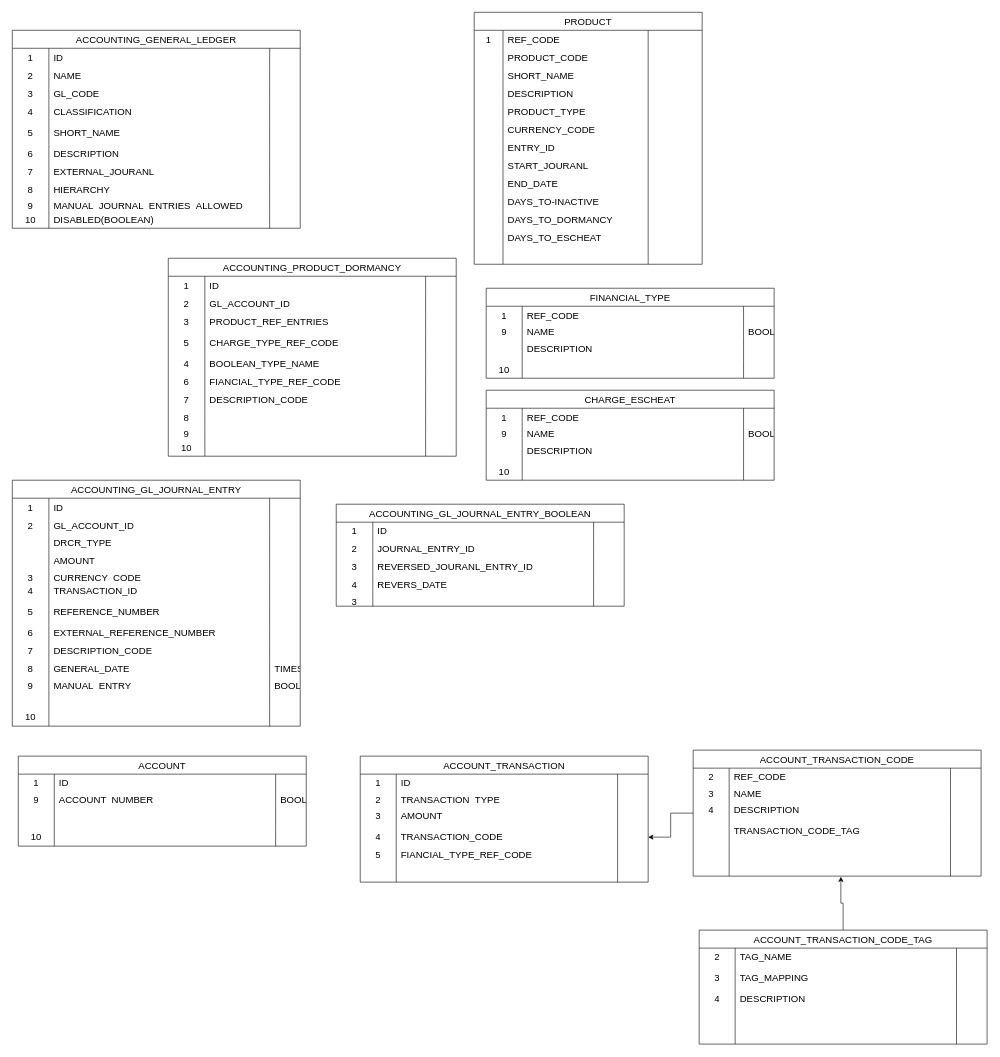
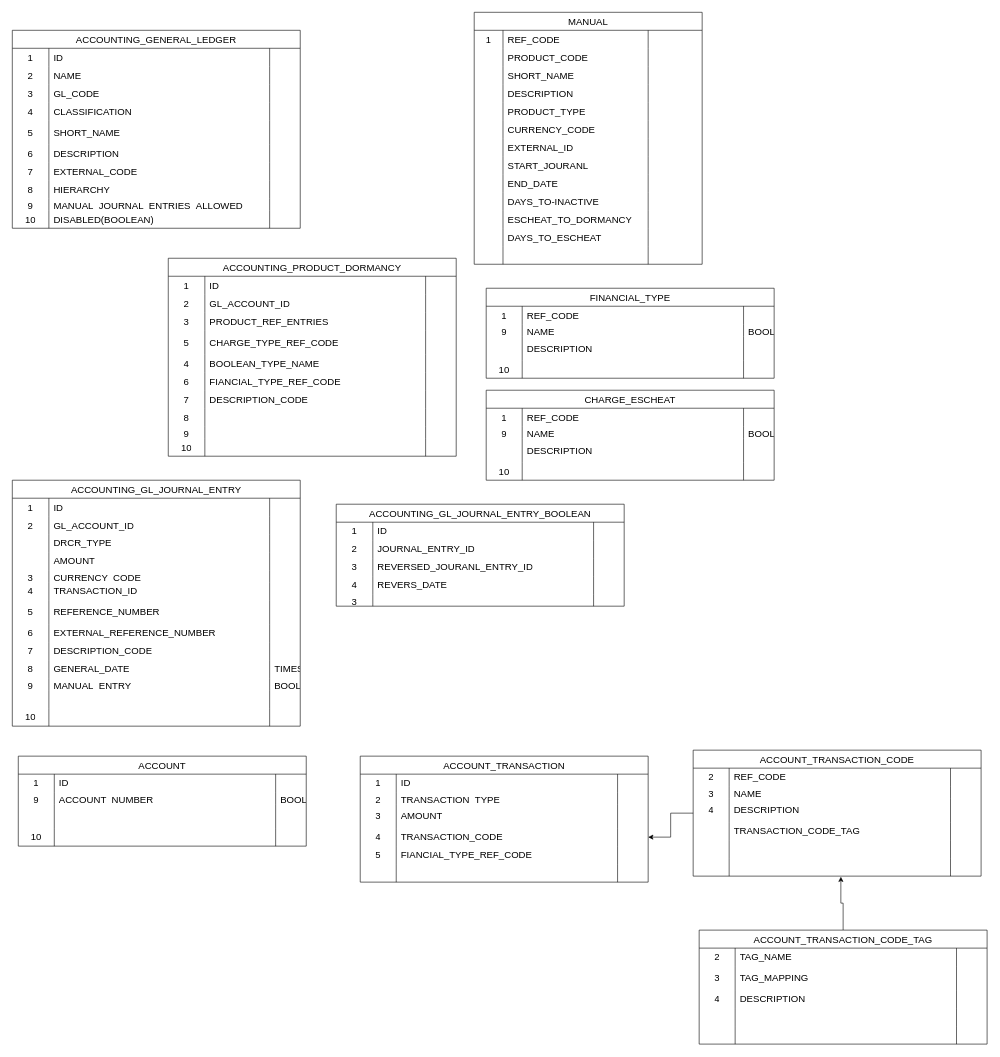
node "PRODUCT": label "PRODUCT" -> "MANUAL"
node "ENTRY_ID": label "ENTRY_ID" -> "EXTERNAL_ID"
node "EXTERNAL_JOURANL": label "EXTERNAL_JOURANL" -> "EXTERNAL_CODE"
node "DAYS_TO_DORMANCY": label "DAYS_TO_DORMANCY" -> "ESCHEAT_TO_DORMANCY"
